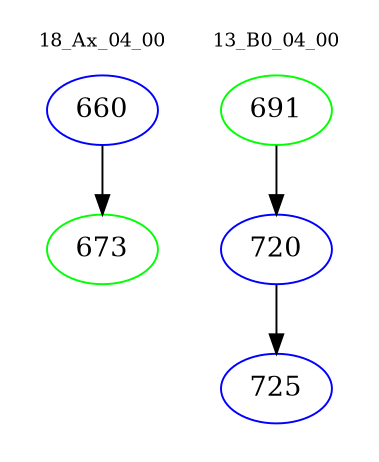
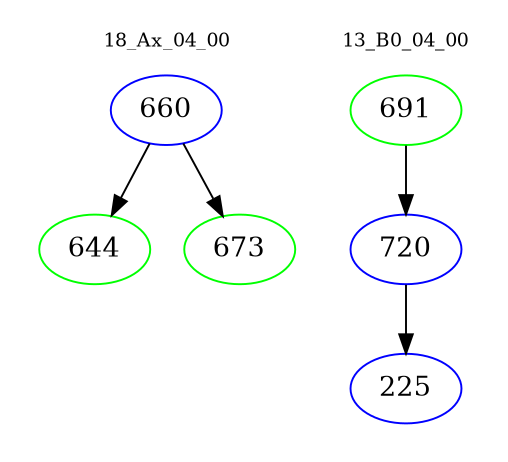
node "644": added
node "725": label "725" -> "225"
